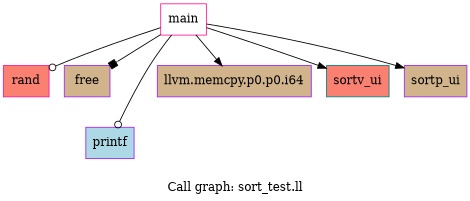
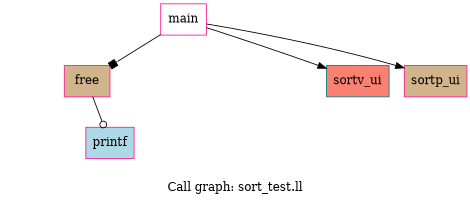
edge "main" -> "printf": now "free" -> "printf"
node "rand": removed
node "free": color purple -> deeppink
node "llvm.memcpy.p0.p0.i64": removed
node "sortp_ui": color purple -> deeppink
node "printf": color purple -> deeppink
